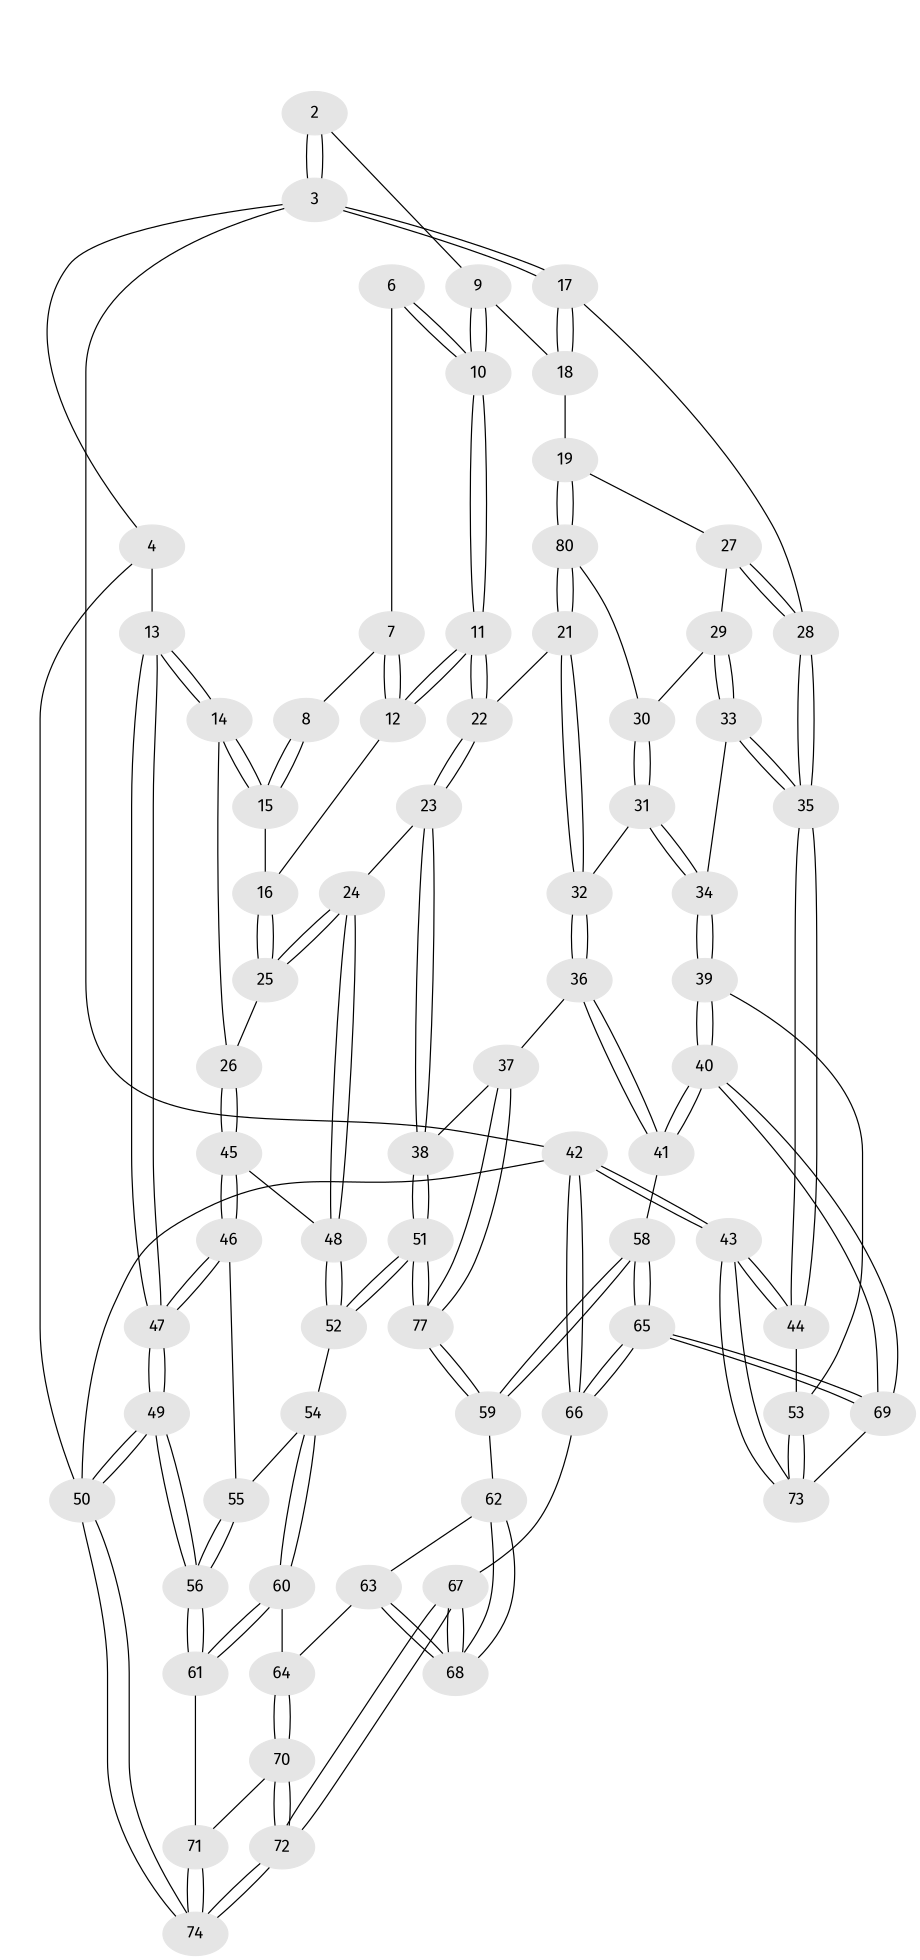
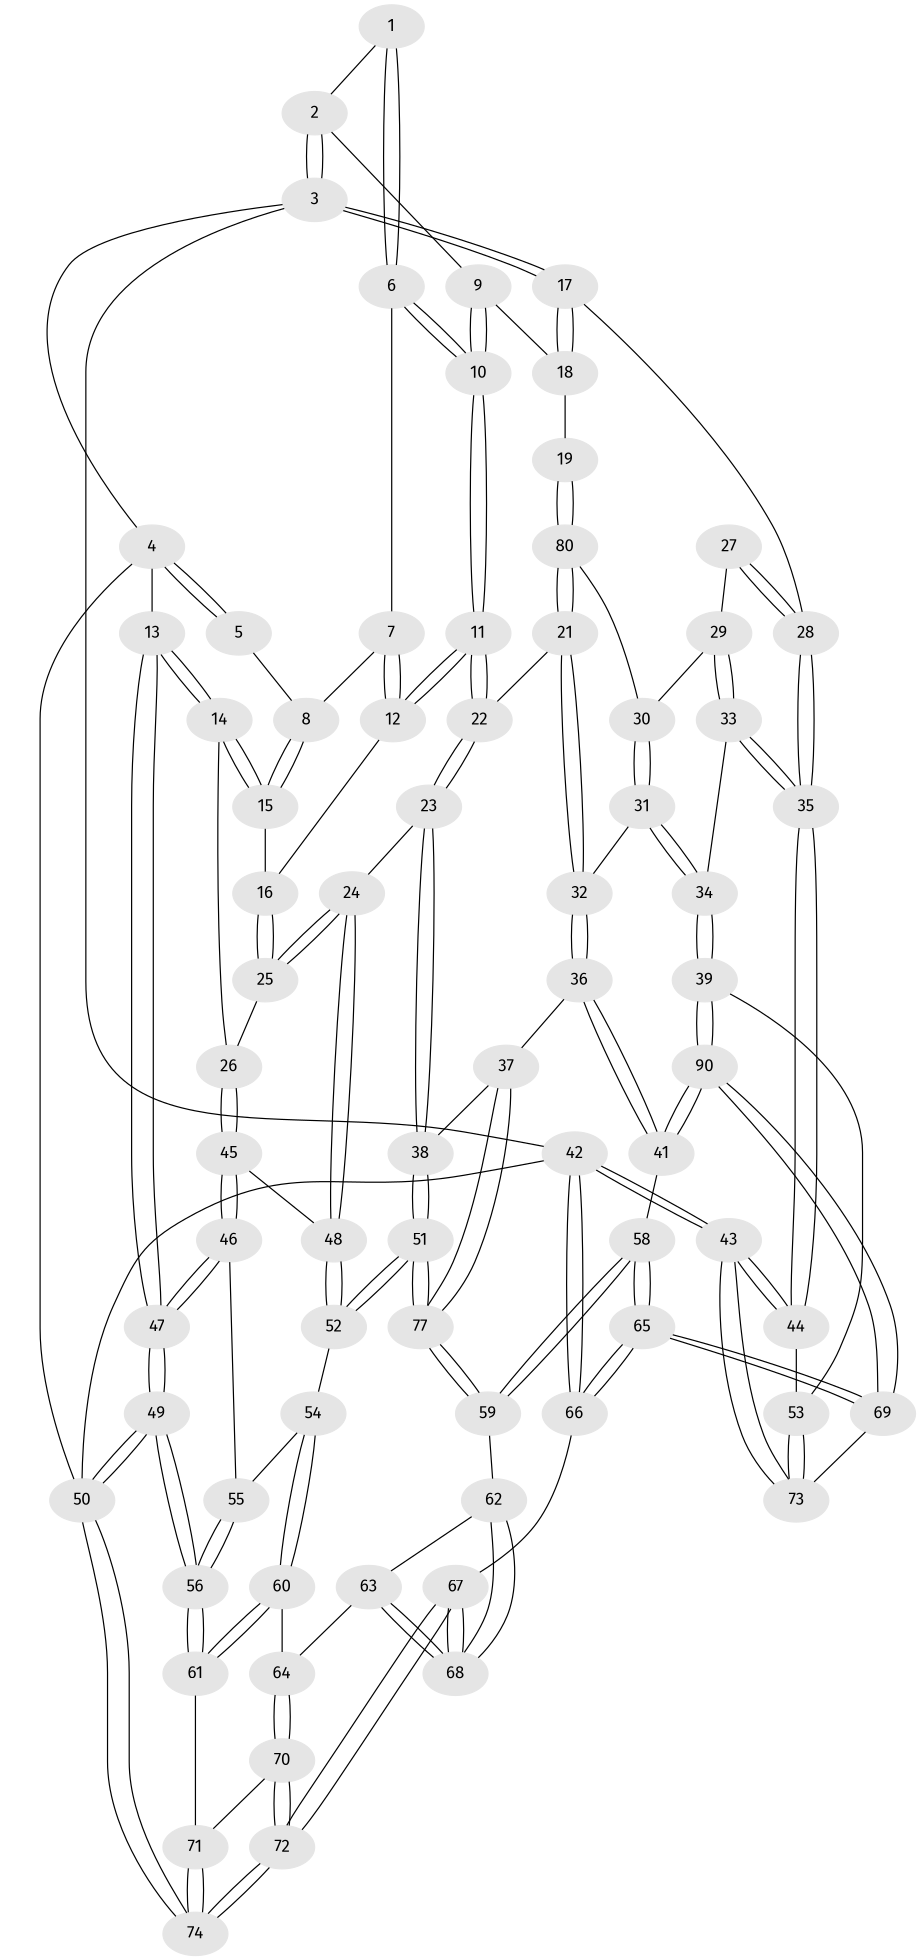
node "1": added
edge "19" -- "27": removed
node "5": added
node "40": label "40" -> "90"
